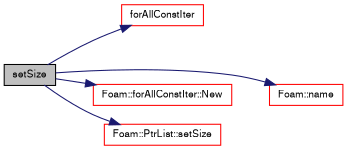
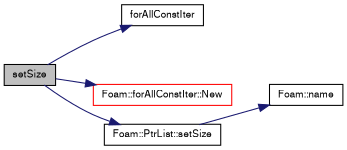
node "forAllConstIter": color red -> black
edge "setSize" -> "Foam::name": now "Foam::PtrList::setSize" -> "Foam::name"
node "Foam::name": color red -> black
node "Foam::PtrList::setSize": color red -> black
